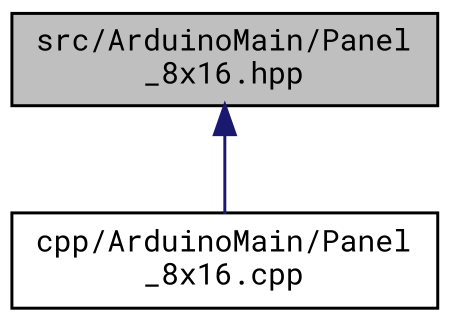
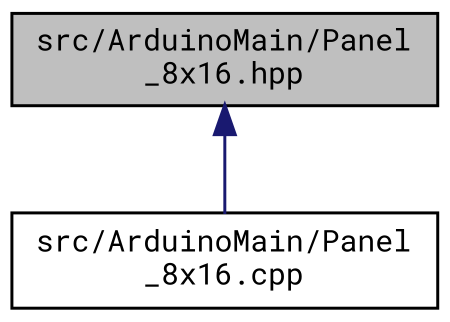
node "cpp/ArduinoMain/Panel _8x16.cpp": label "cpp/ArduinoMain/Panel _8x16.cpp" -> "src/ArduinoMain/Panel _8x16.cpp"
